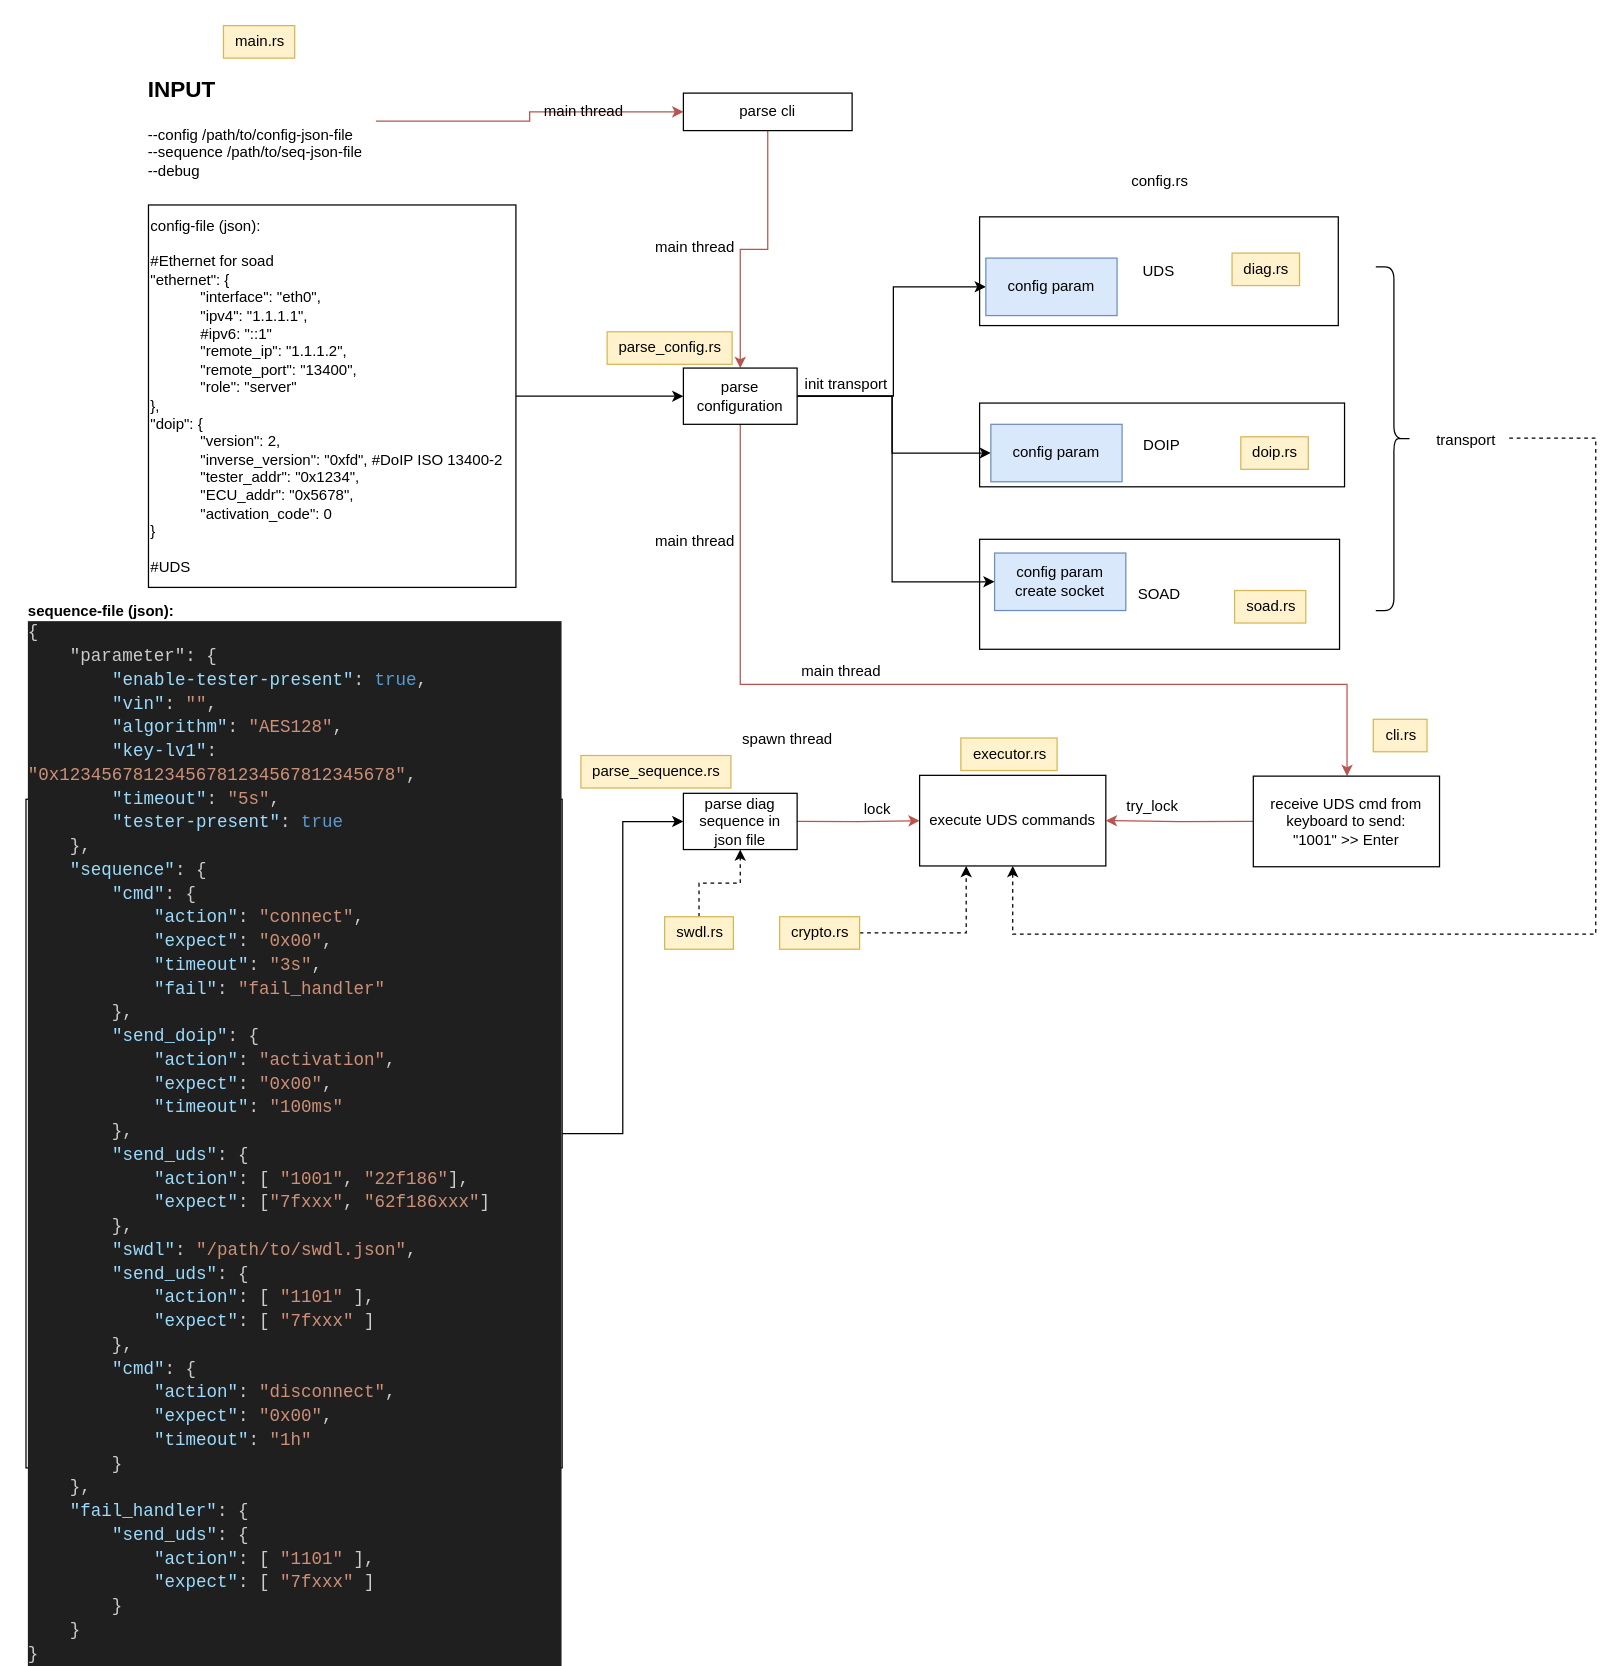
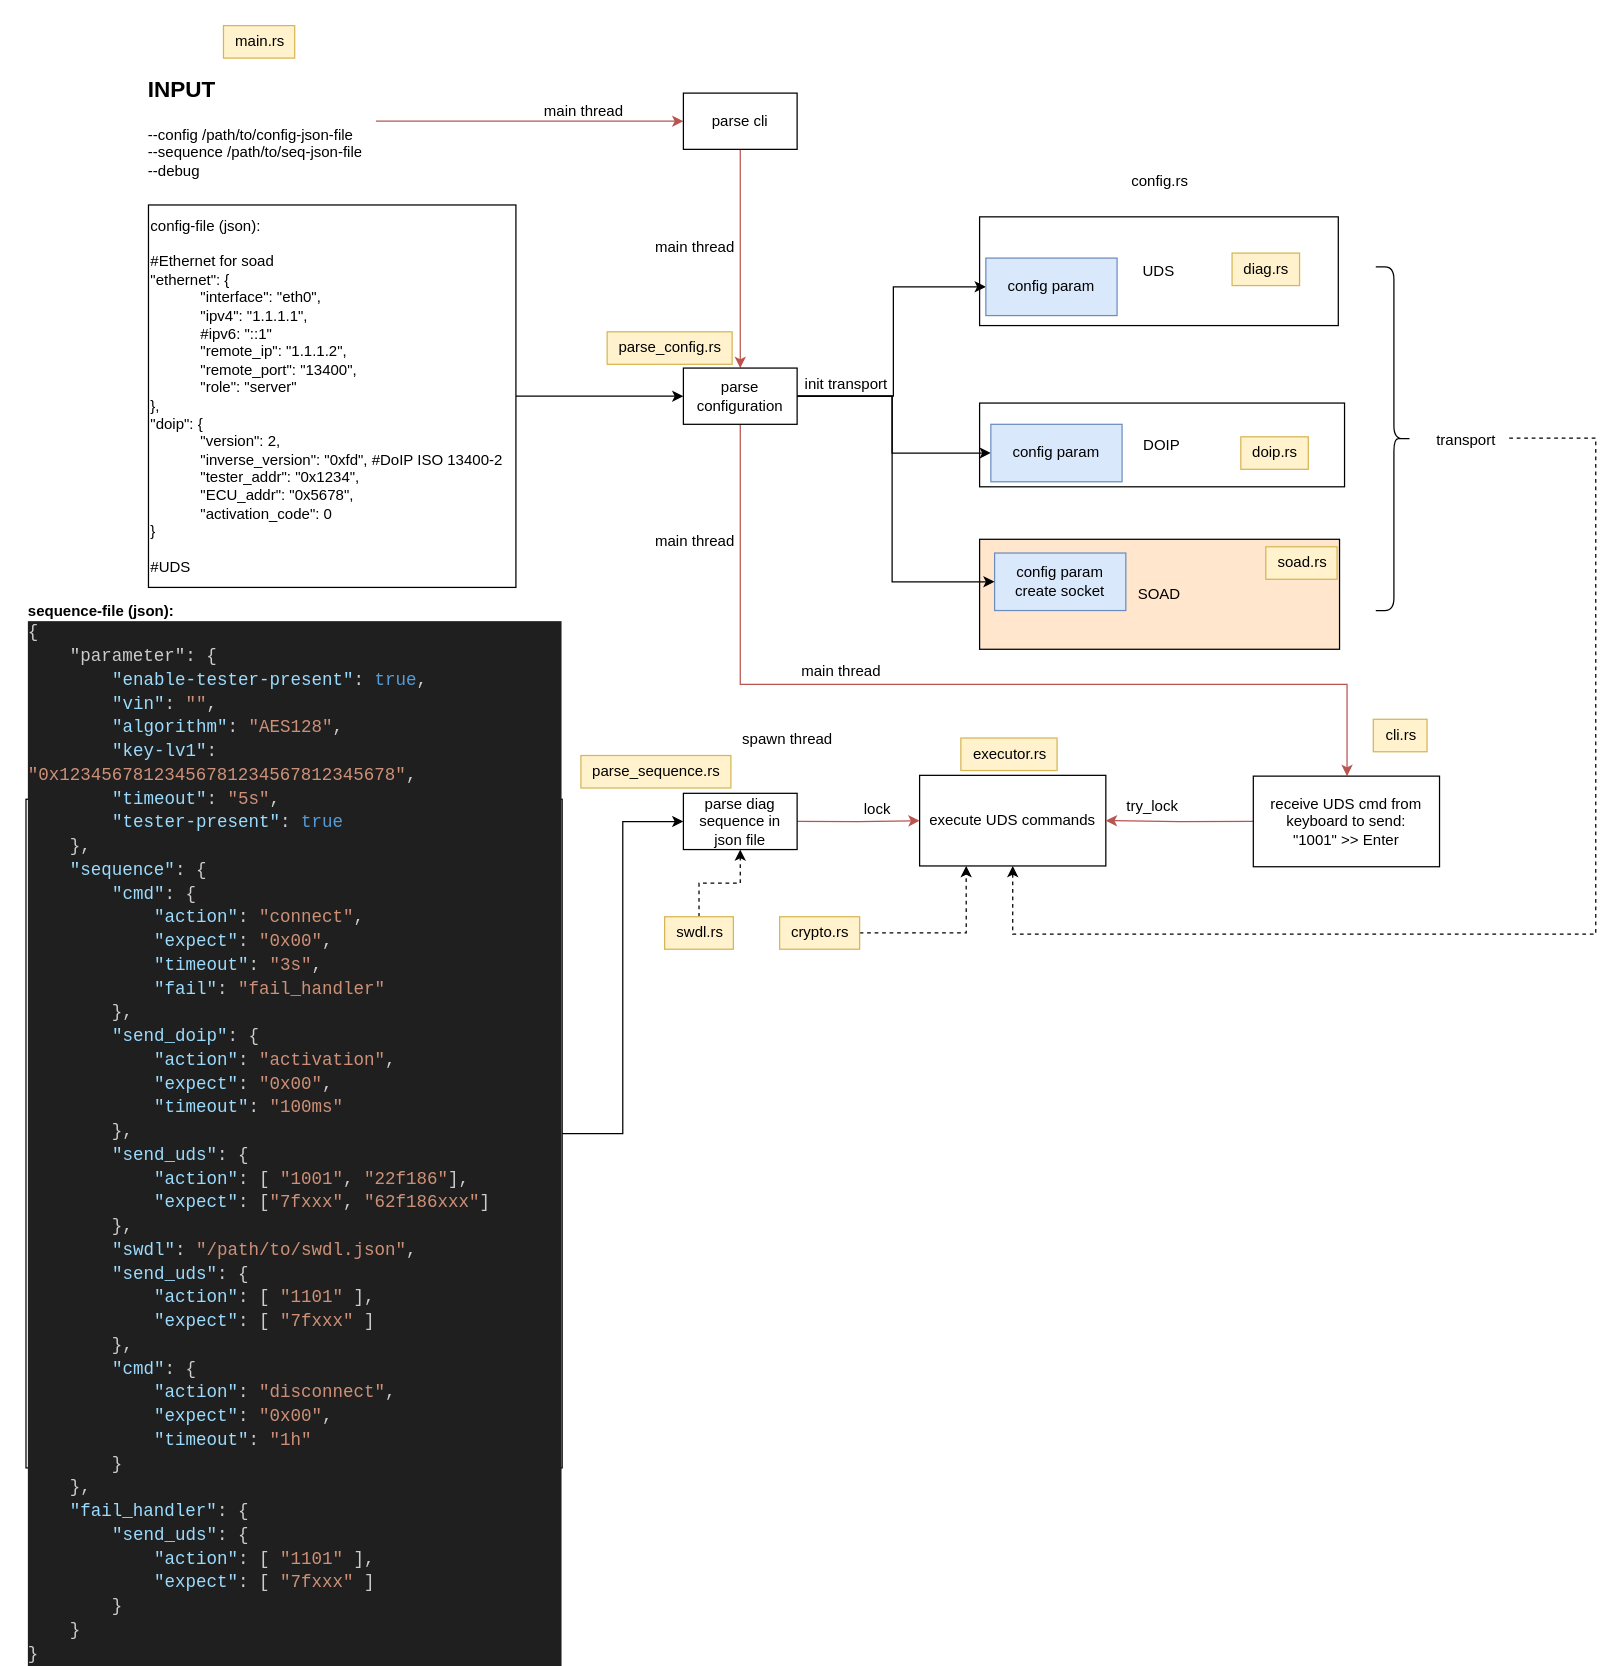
node "parse cli": size 169x38 -> 114x56
node "SOAD": fillcolor #ffffff -> #ffe6cc
node "soad.rs": moved (1270, 607) -> (1301, 563)
